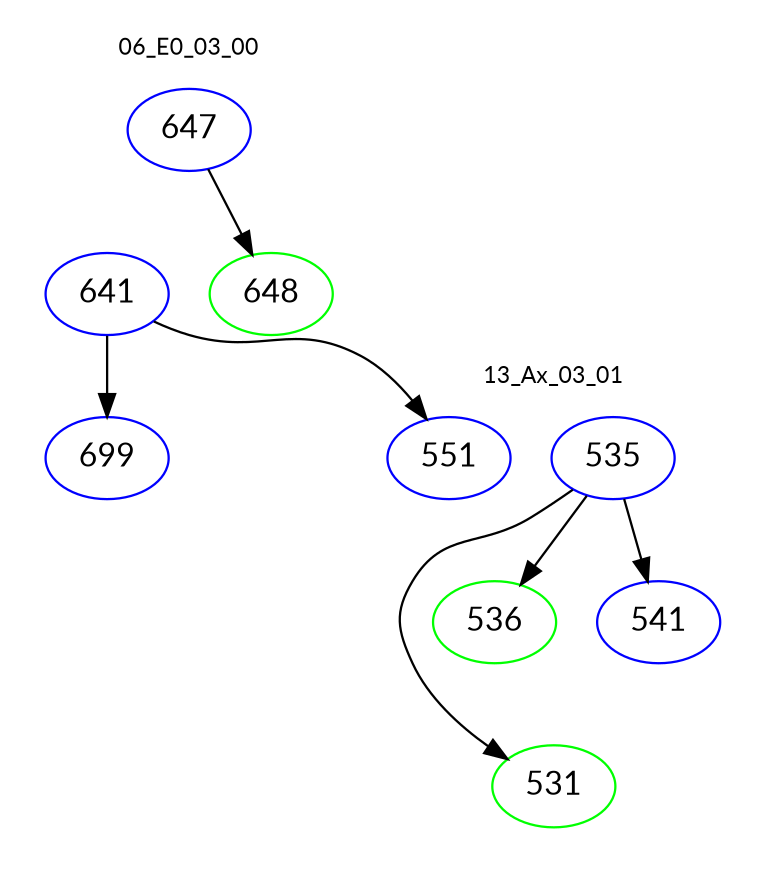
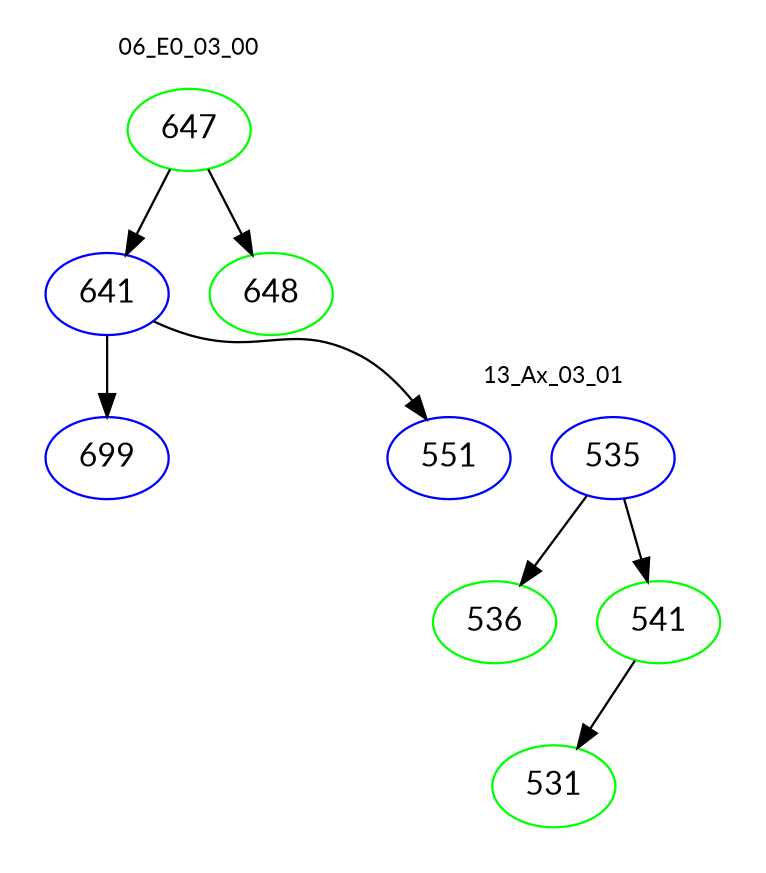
node "647": color blue -> green
edge "647" -> "641": added
edge "535" -> "531": now "541" -> "531"
node "541": color blue -> green
